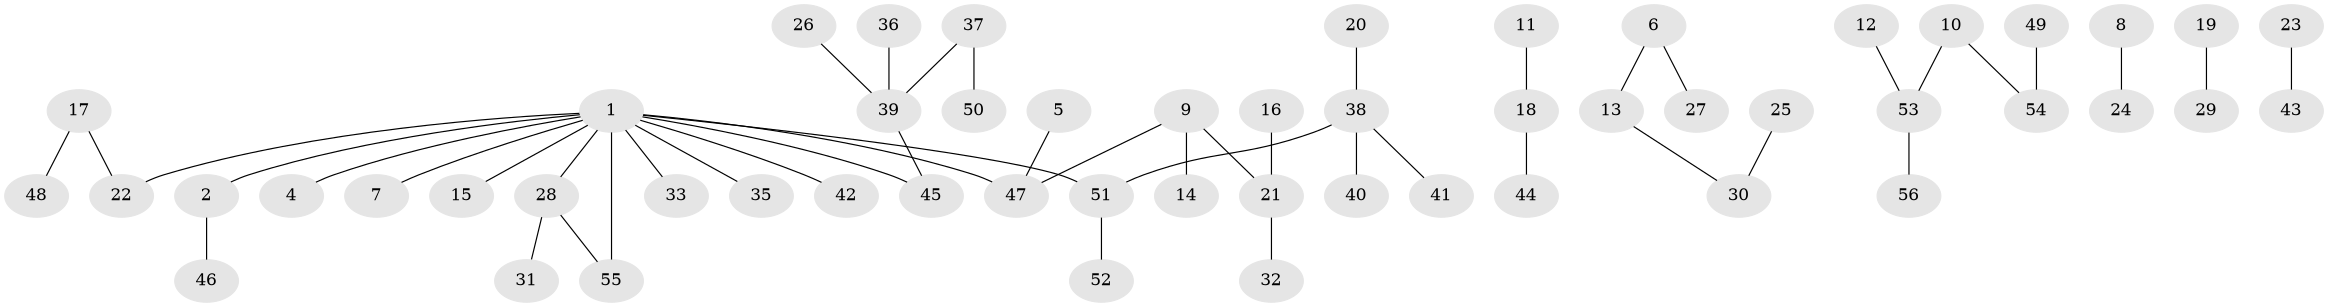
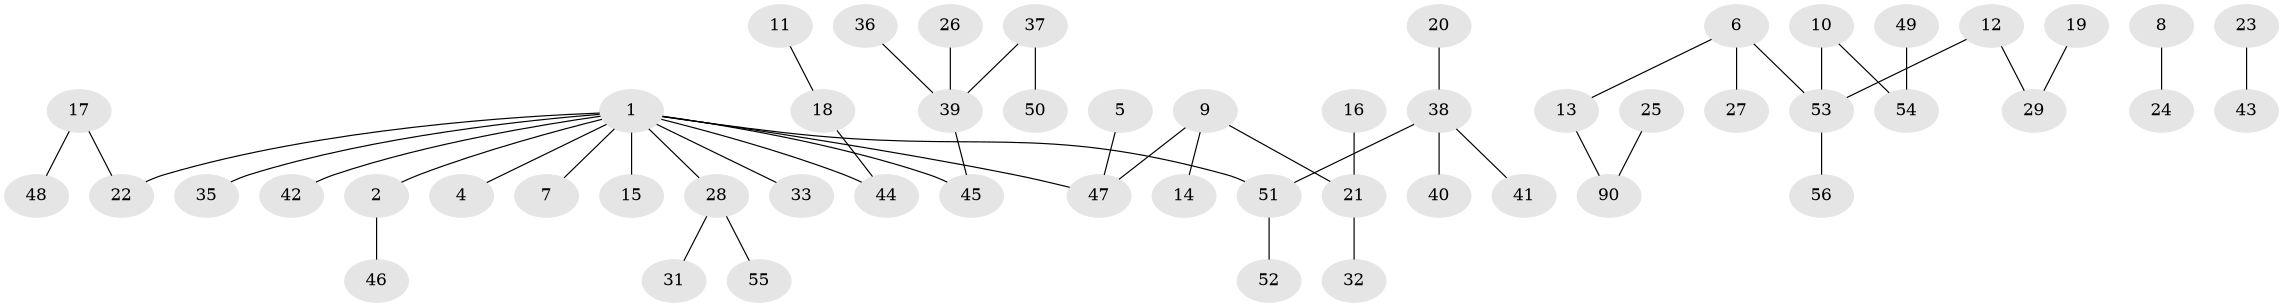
edge "6" -- "53": added
edge "12" -- "29": added
edge "1" -- "55": now "1" -- "44"
node "30": label "30" -> "90"
